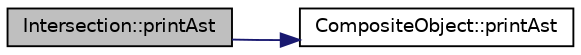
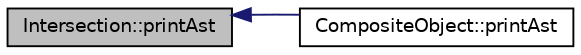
edge "Intersection::printAst" -> "CompositeObject::printAst": reversed
